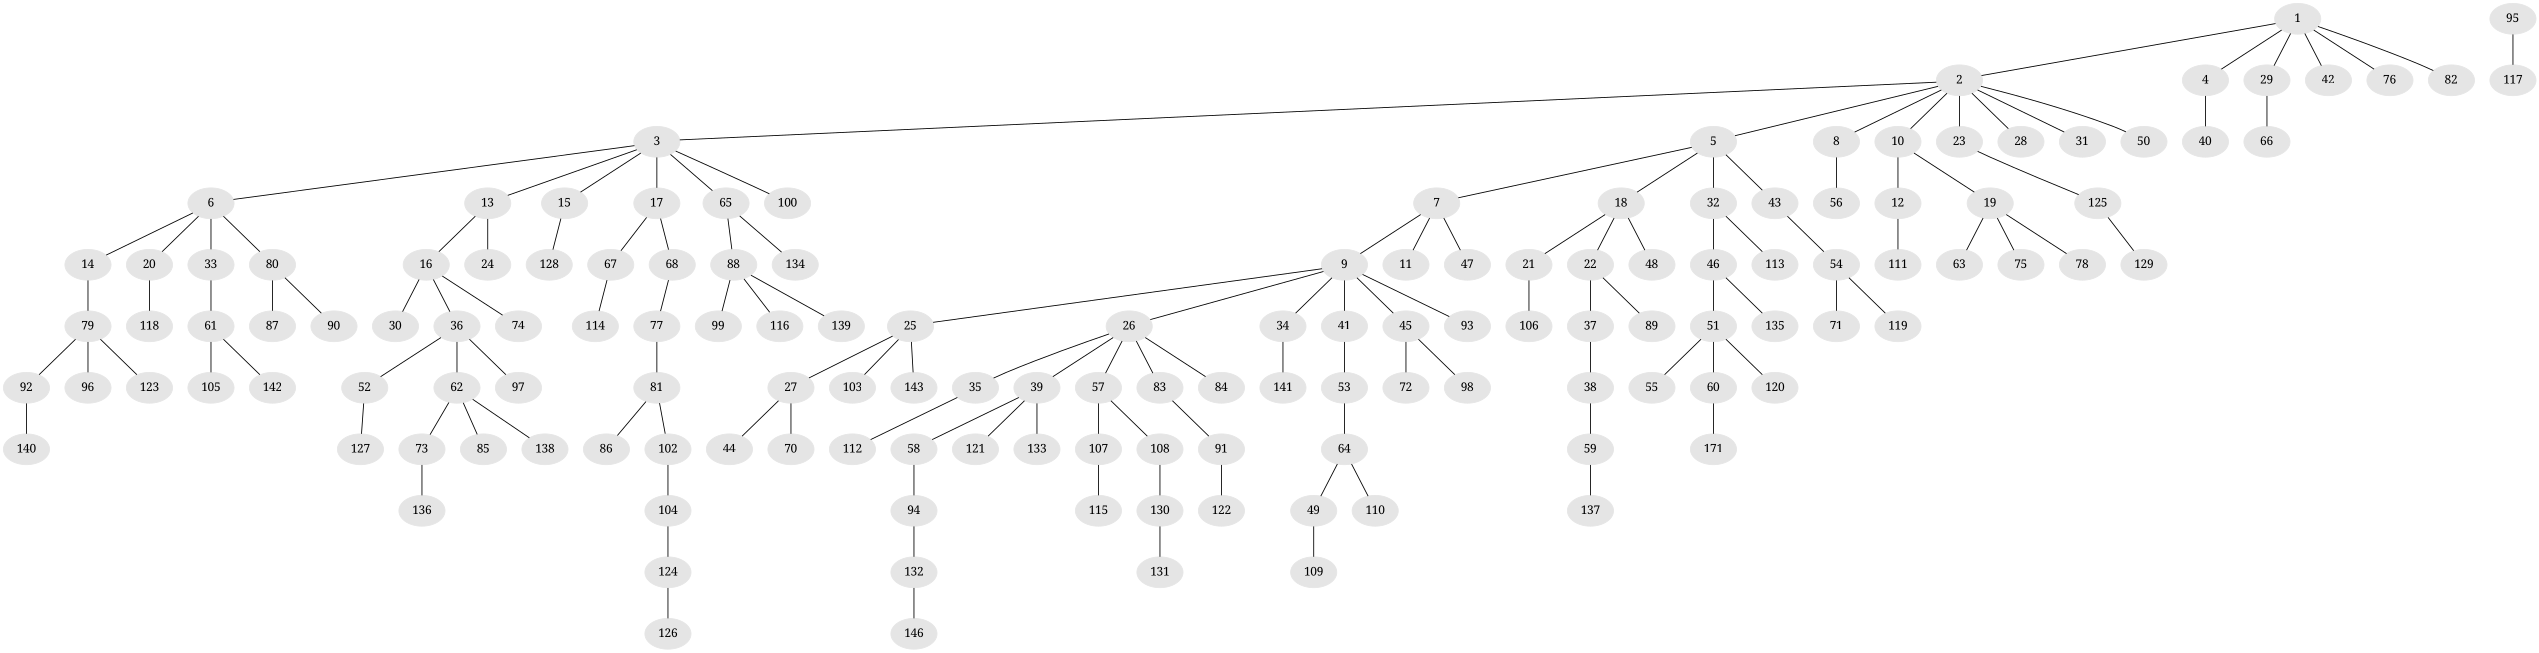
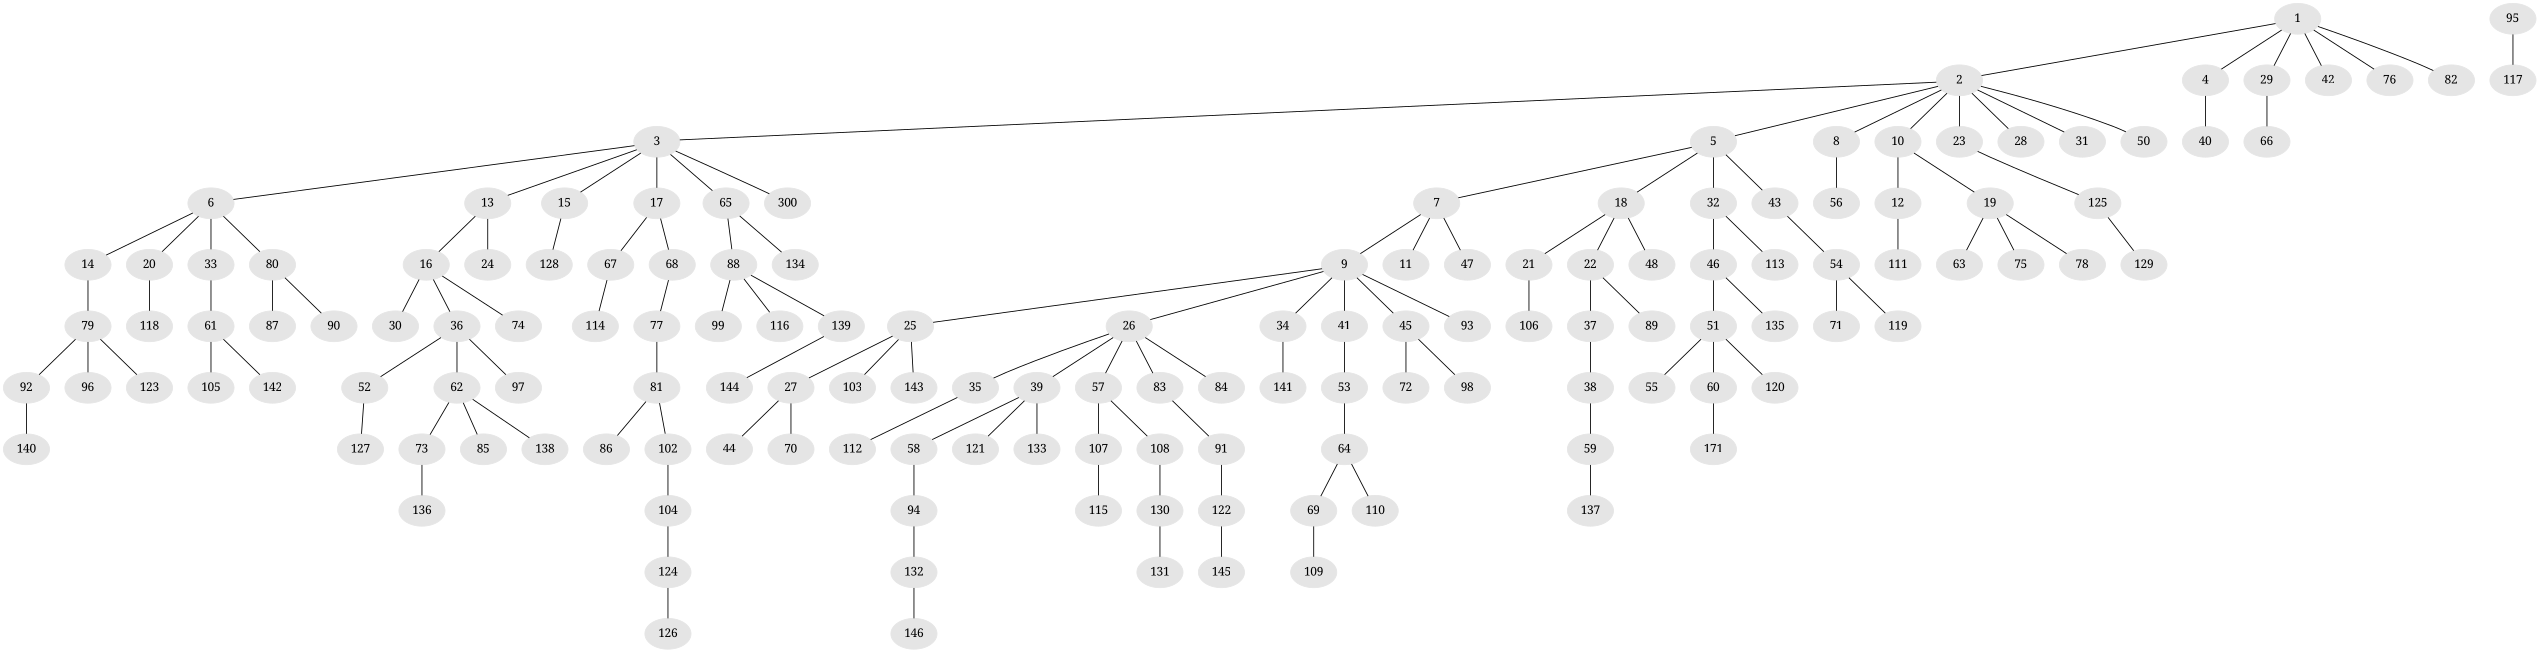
node "100": label "100" -> "300"
node "144": added
node "49": label "49" -> "69"
node "145": added
